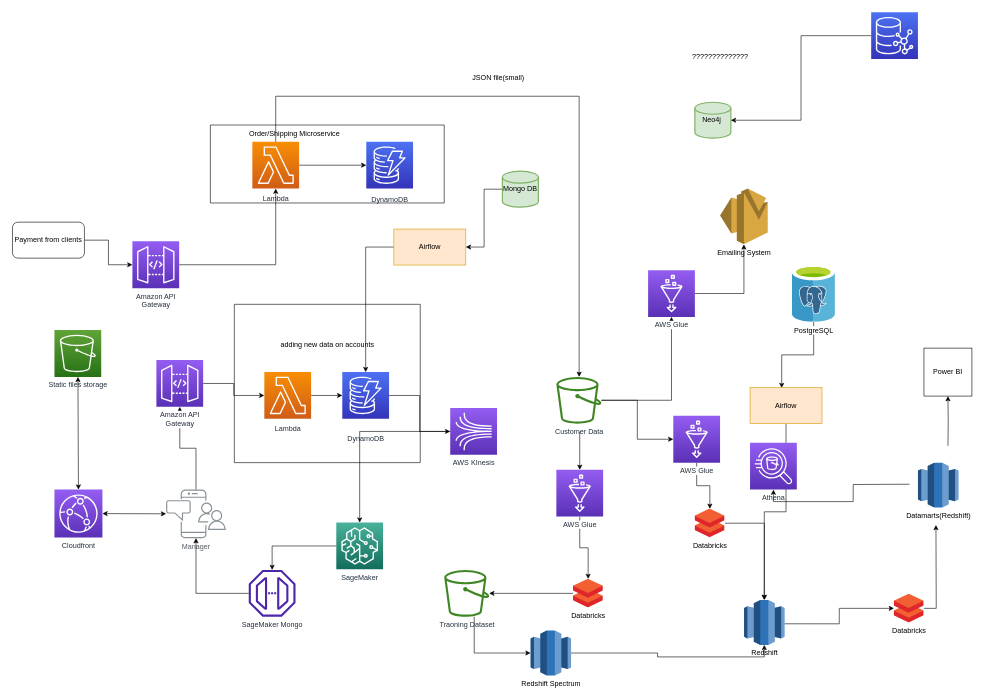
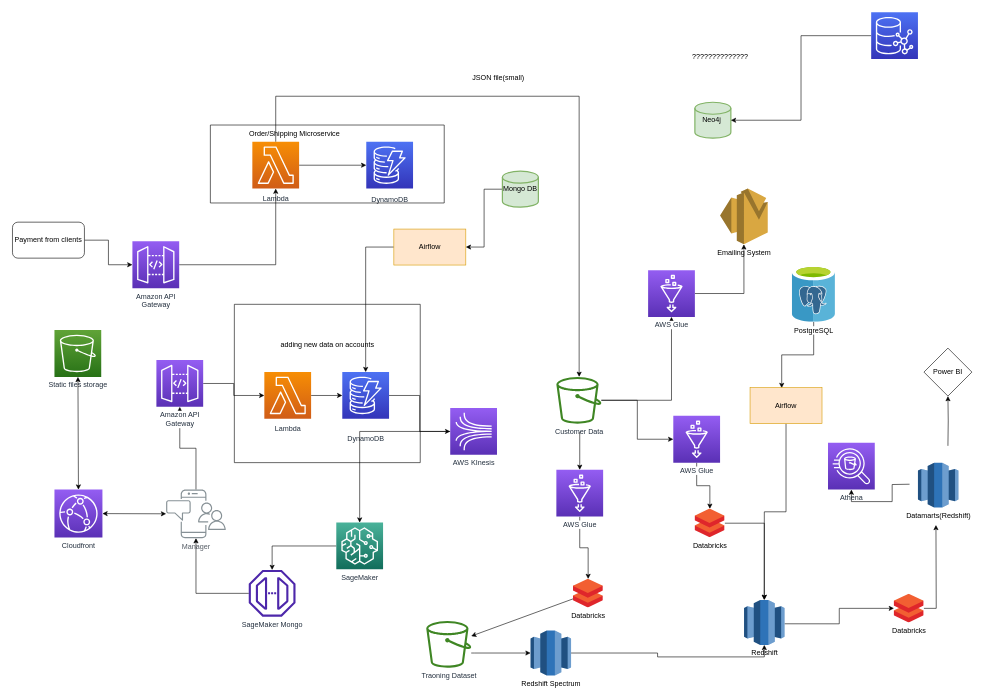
node "Power BI": shape rectangle -> diamond
node "Athena": moved (774, 467) -> (852, 467)
node "Traoning Dataset": moved (467, 594) -> (449, 645)
